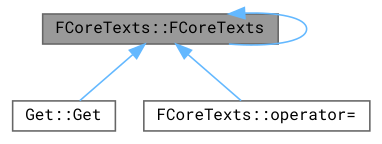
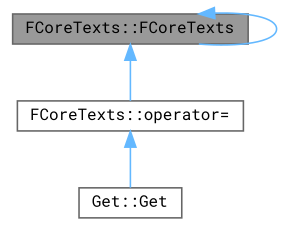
edge "Get::Get" -> "FCoreTexts::FCoreTexts": now "Get::Get" -> "FCoreTexts::operator="
